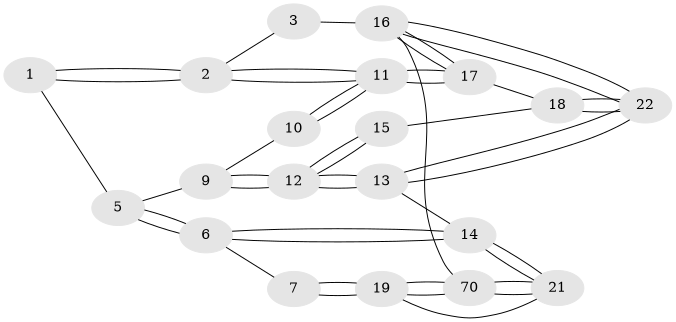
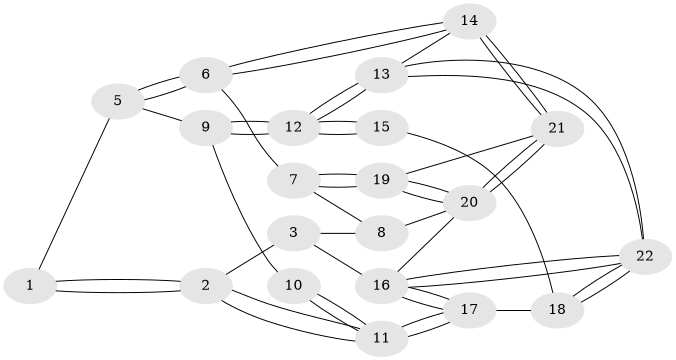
node "8": added
node "70": label "70" -> "20"
